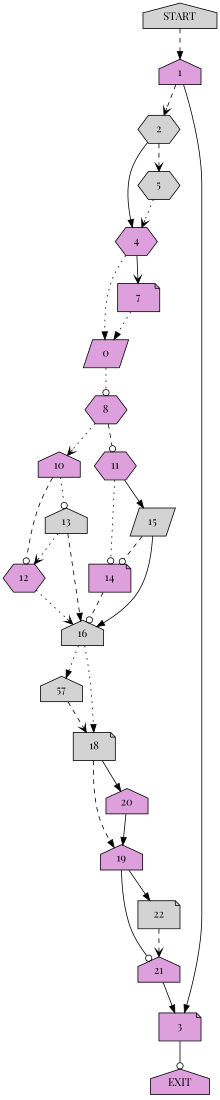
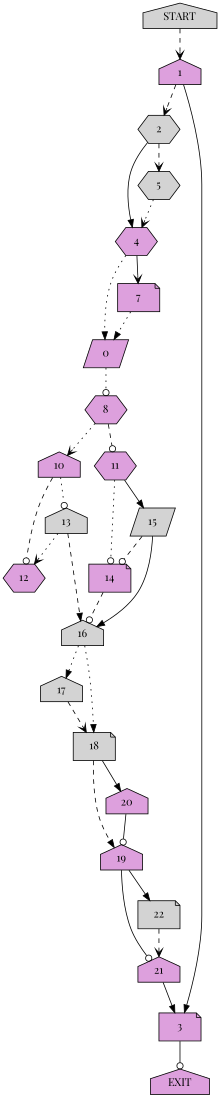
edge "START" -> "1": arrowhead normal -> vee
edge "12" -> "16": removed
node "57": label "57" -> "17"
edge "20" -> "19": arrowhead normal -> odot
